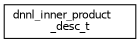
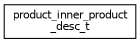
node "dnnl_inner_product _desc_t": label "dnnl_inner_product _desc_t" -> "product_inner_product _desc_t"
